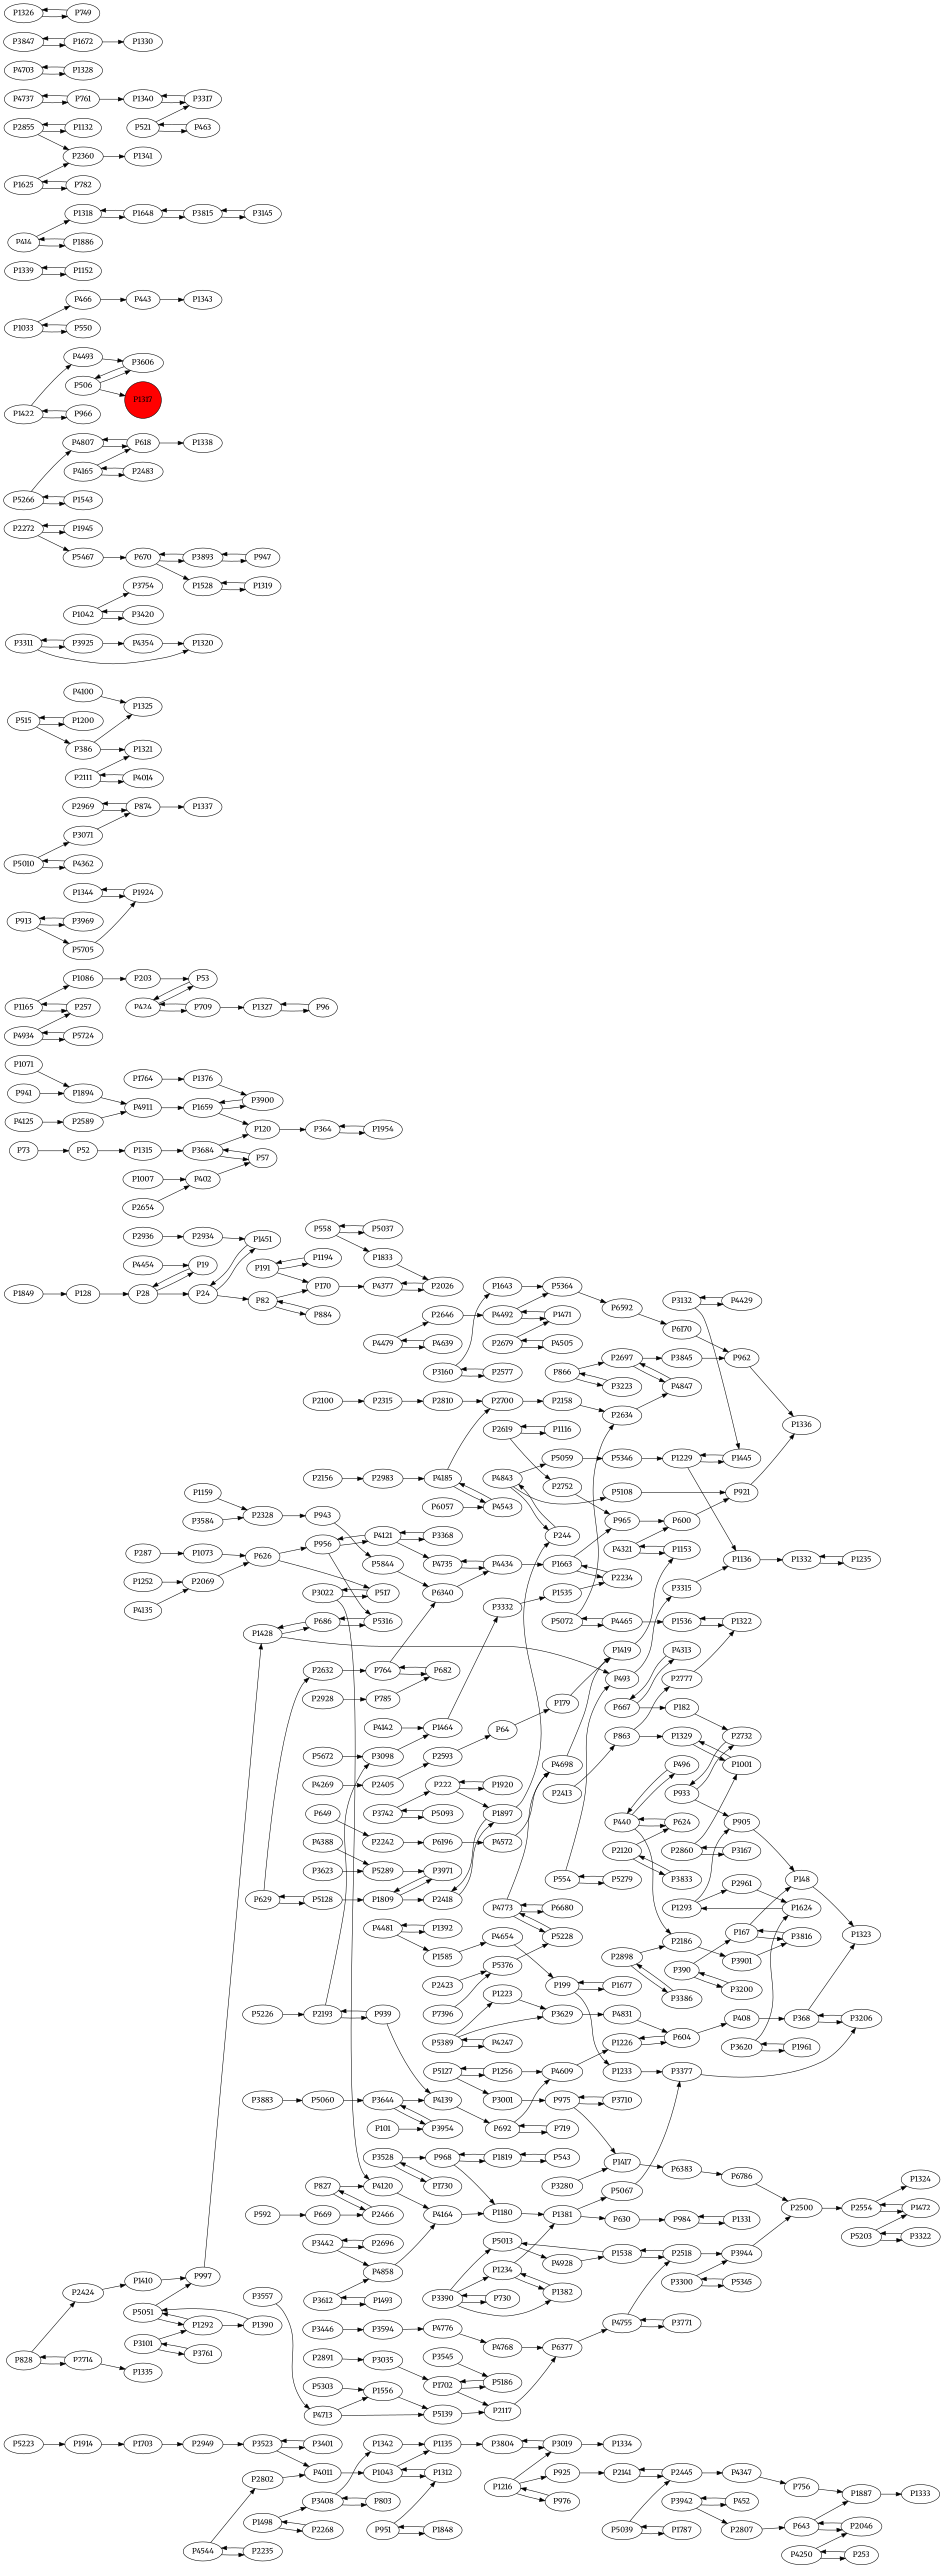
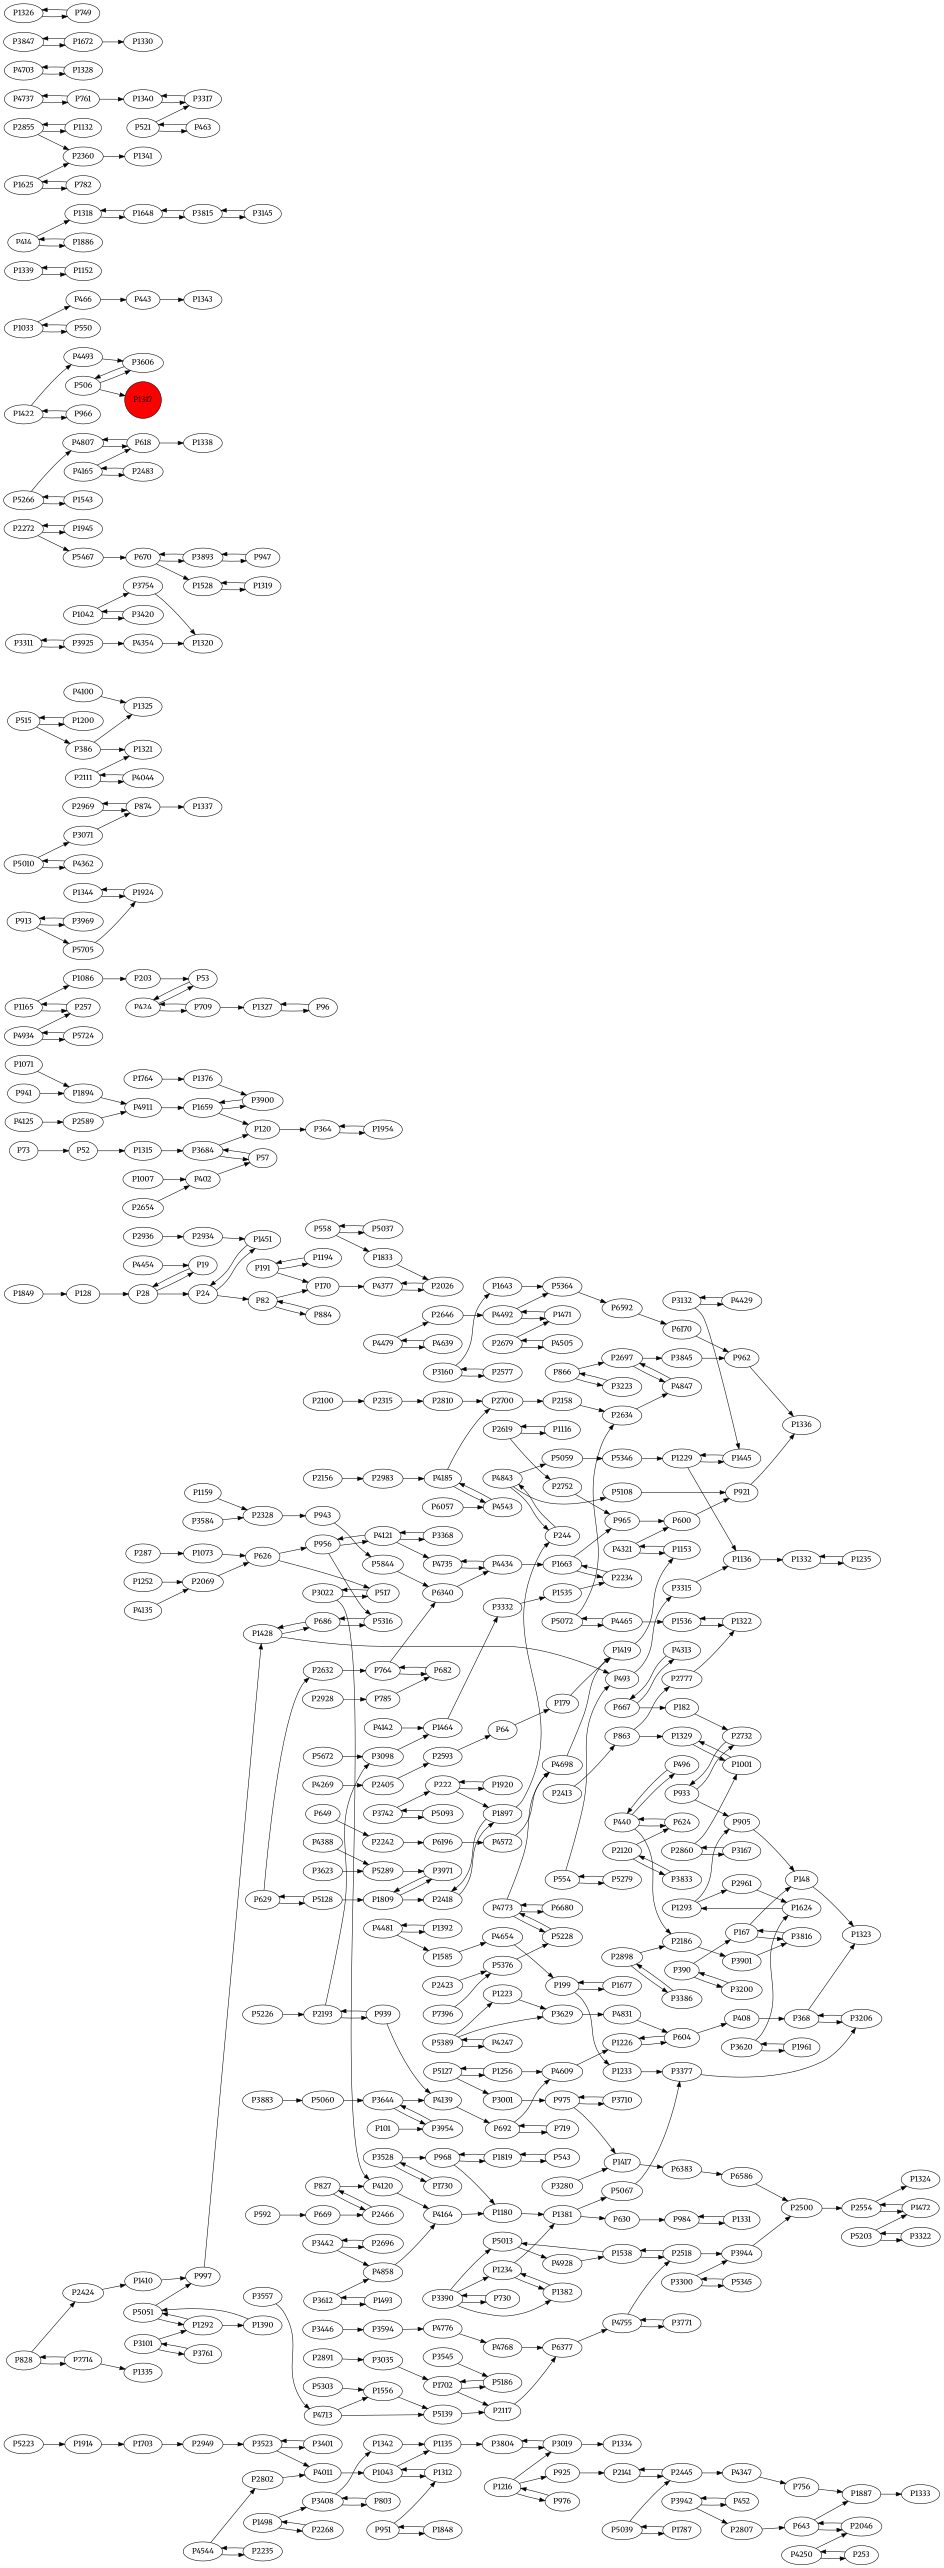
edge "P3311" -> "P1320": now "P3754" -> "P1320"
node "P4014": label "P4014" -> "P4044"
node "P6786": label "P6786" -> "P6586"
